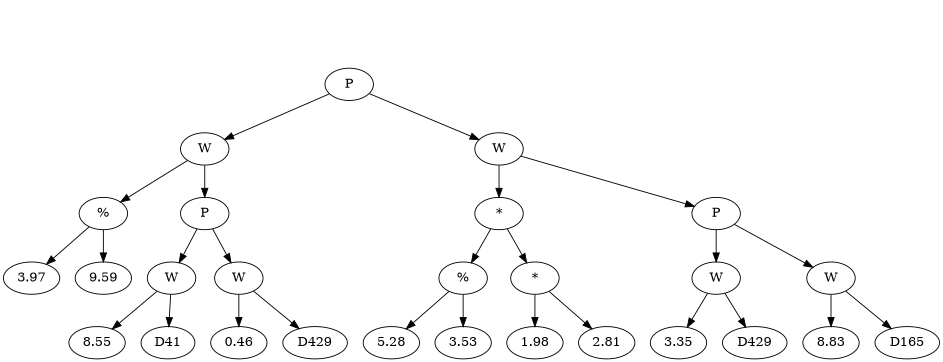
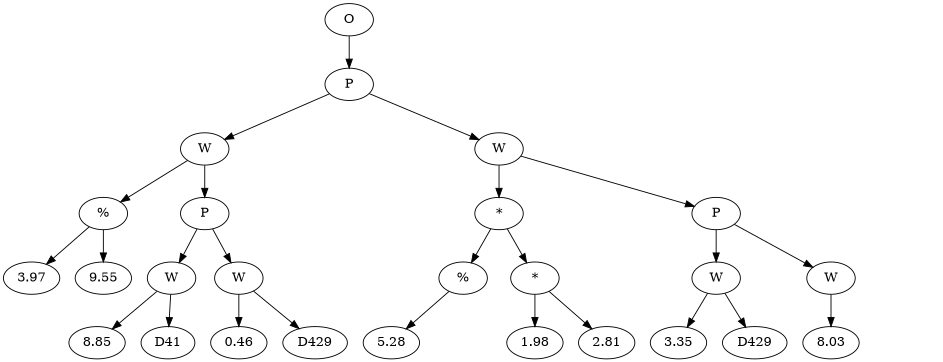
node "O": added
node "9.59": label "9.59" -> "9.55"
node "8.55": label "8.55" -> "8.85"
node "3.53": removed
node "8.83": label "8.83" -> "8.03"
node "D165": removed
